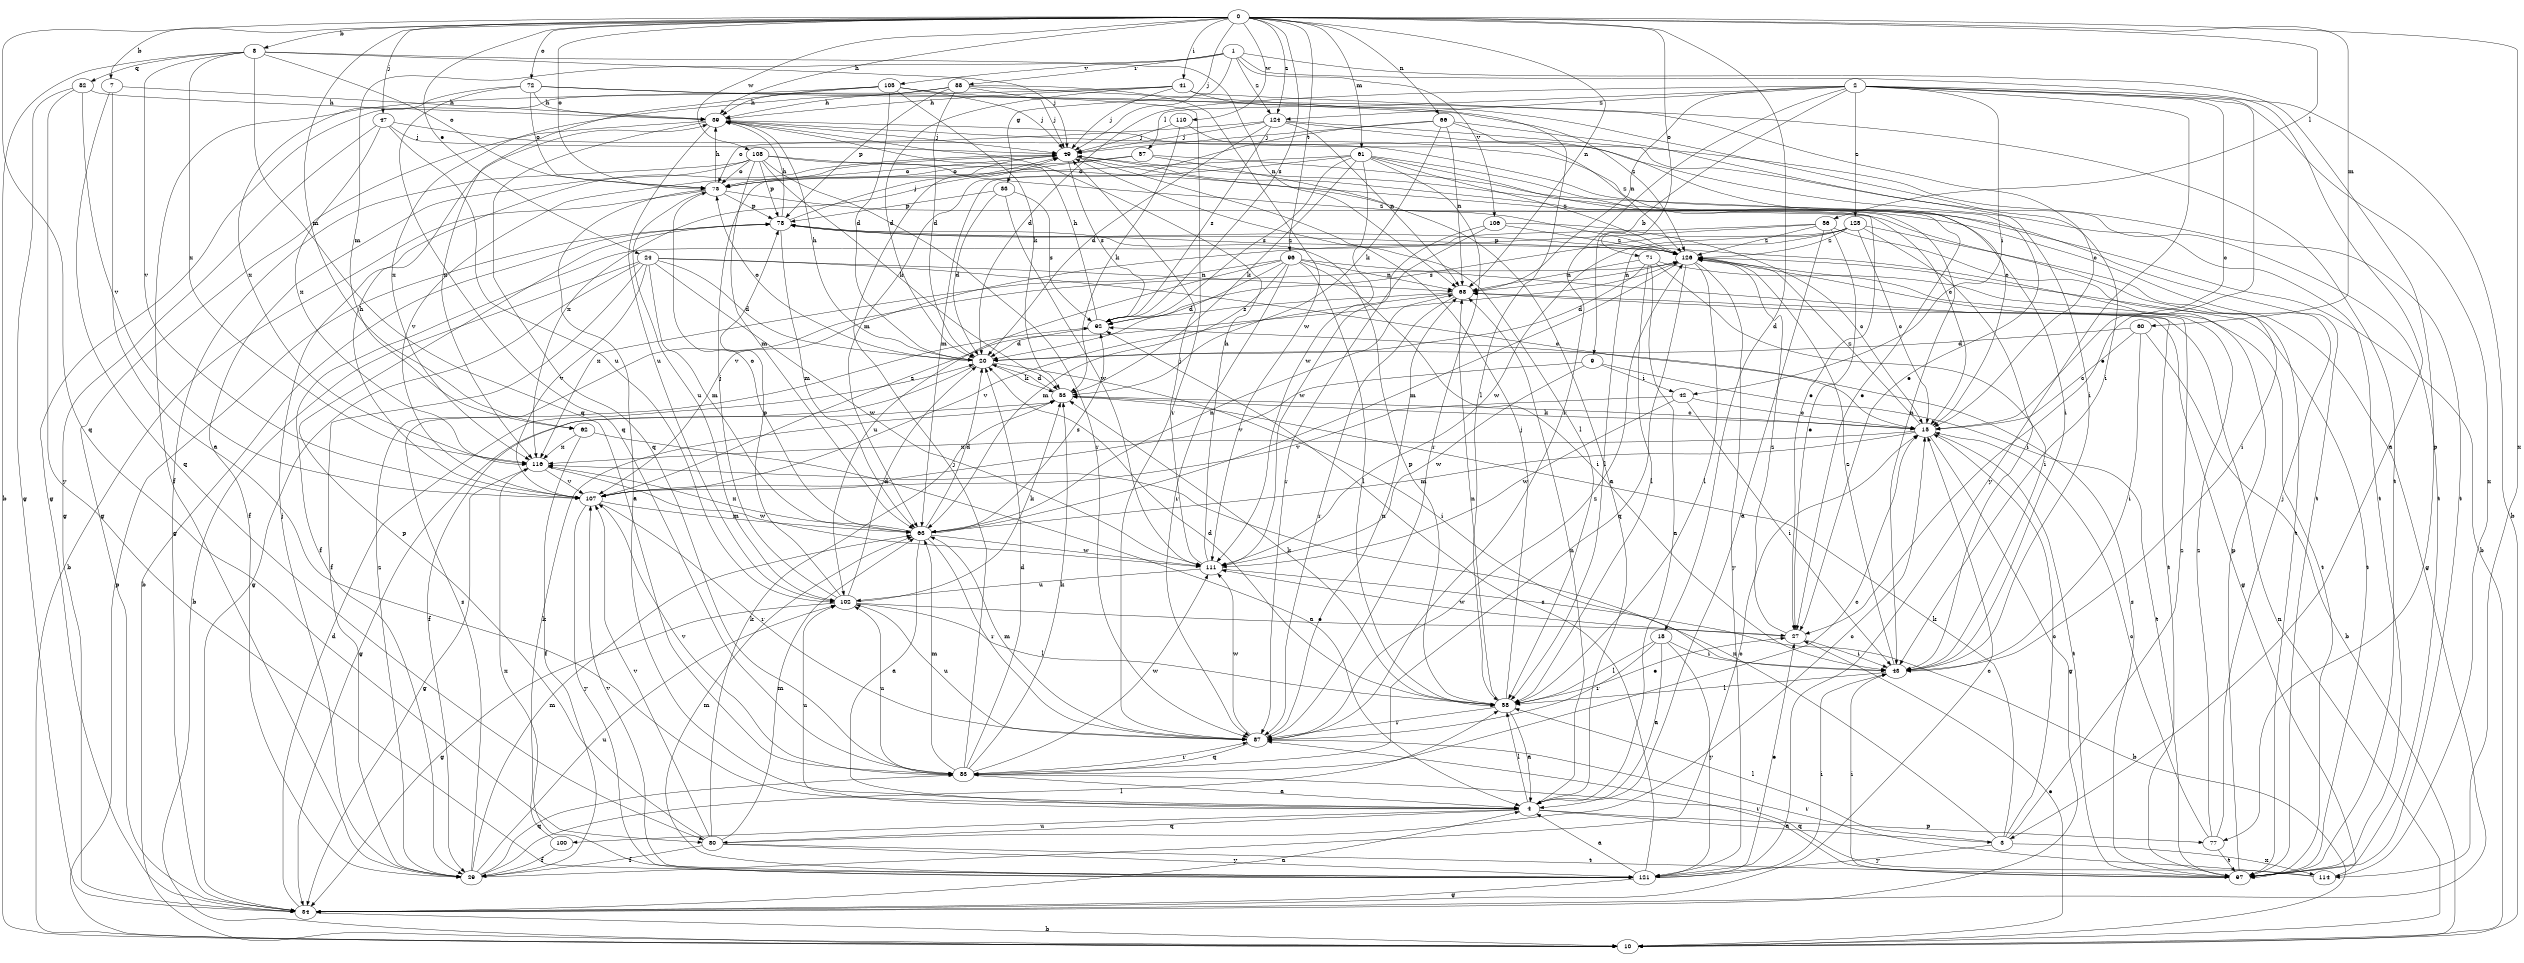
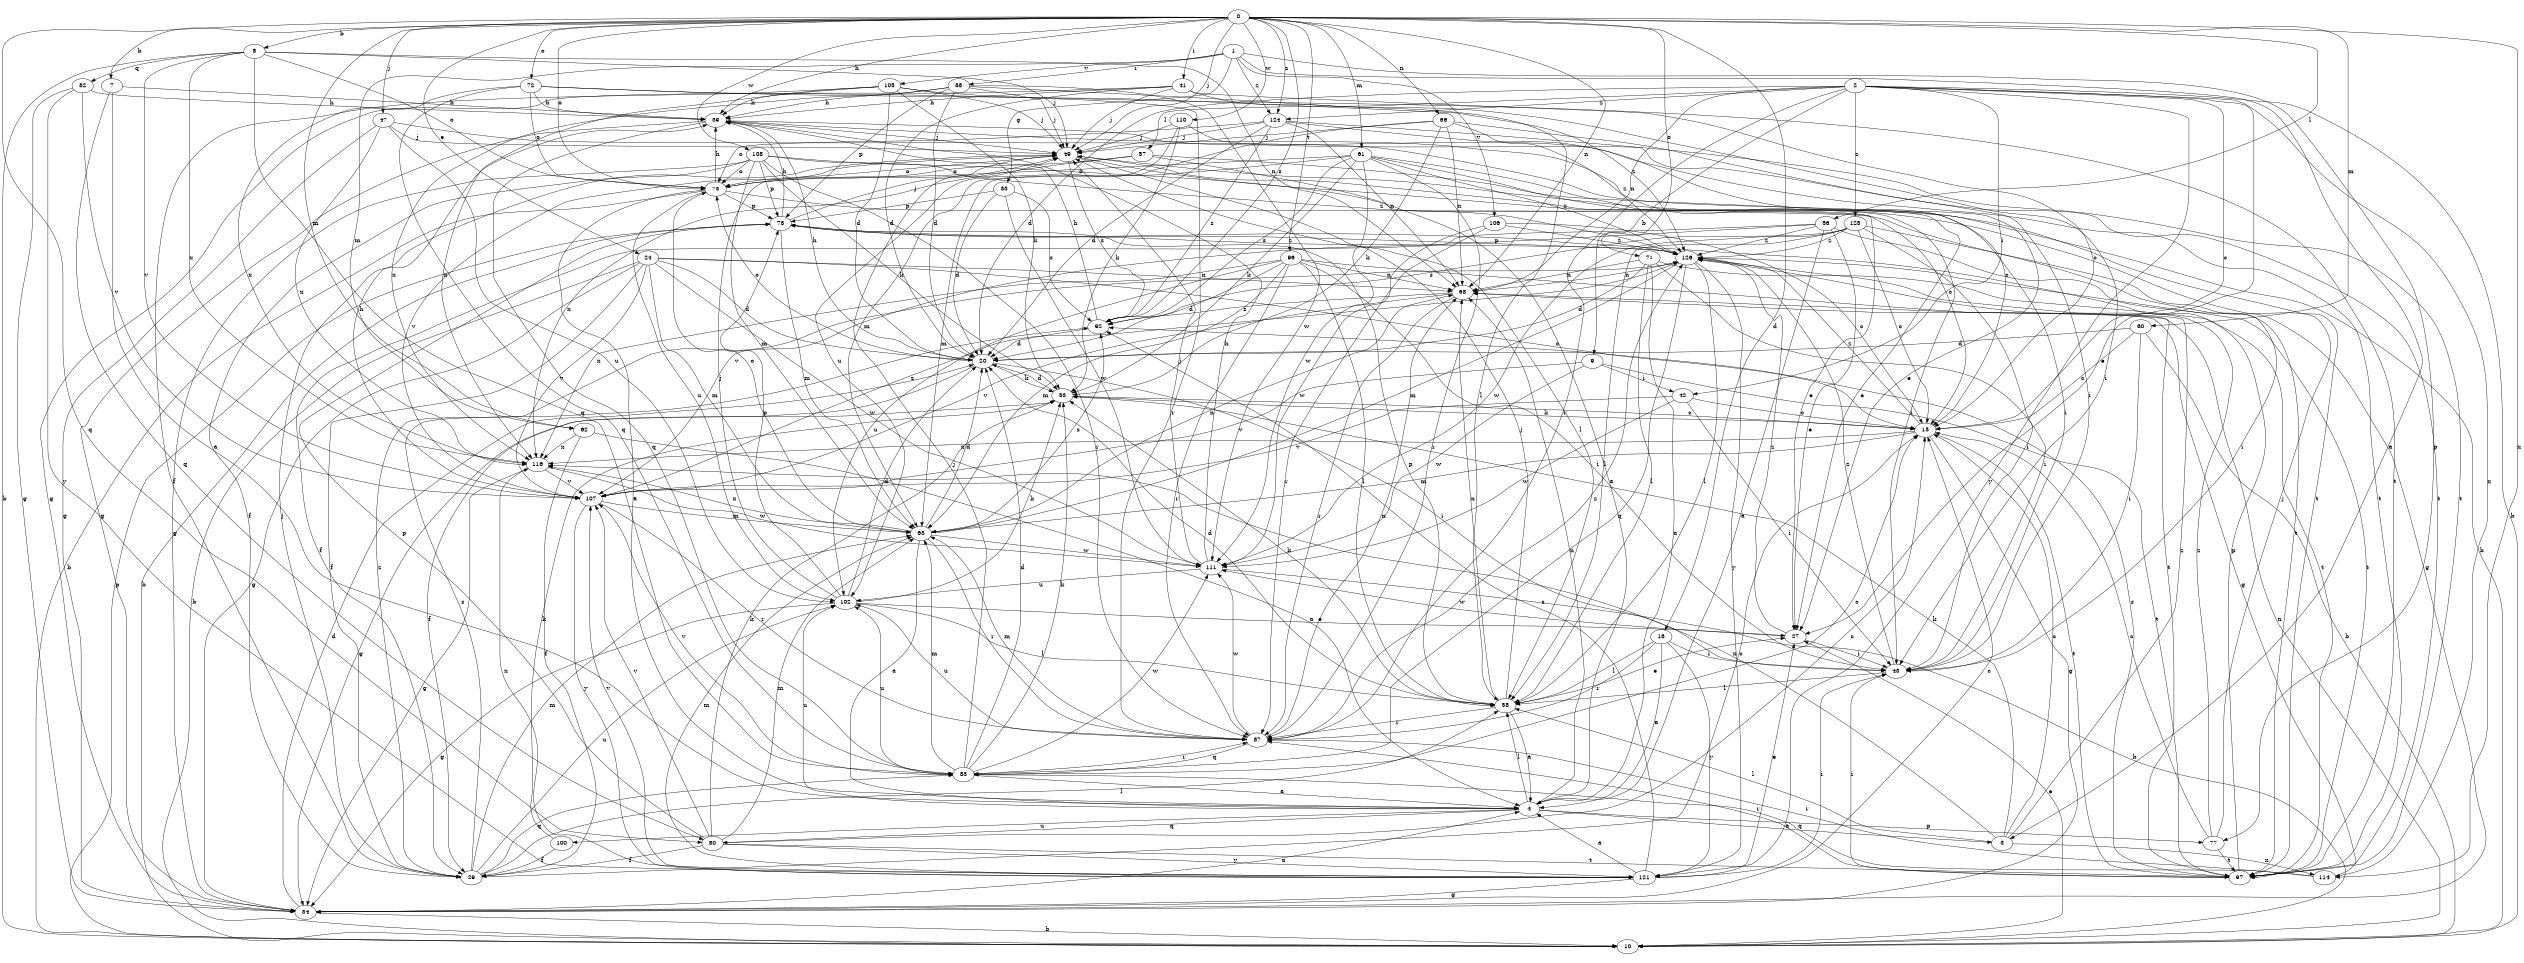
edge "39" -> "102": now "110" -> "102"
edge "49" -> "43": label "n" -> "i"
edge "3" -> "121": removed, label "y"
